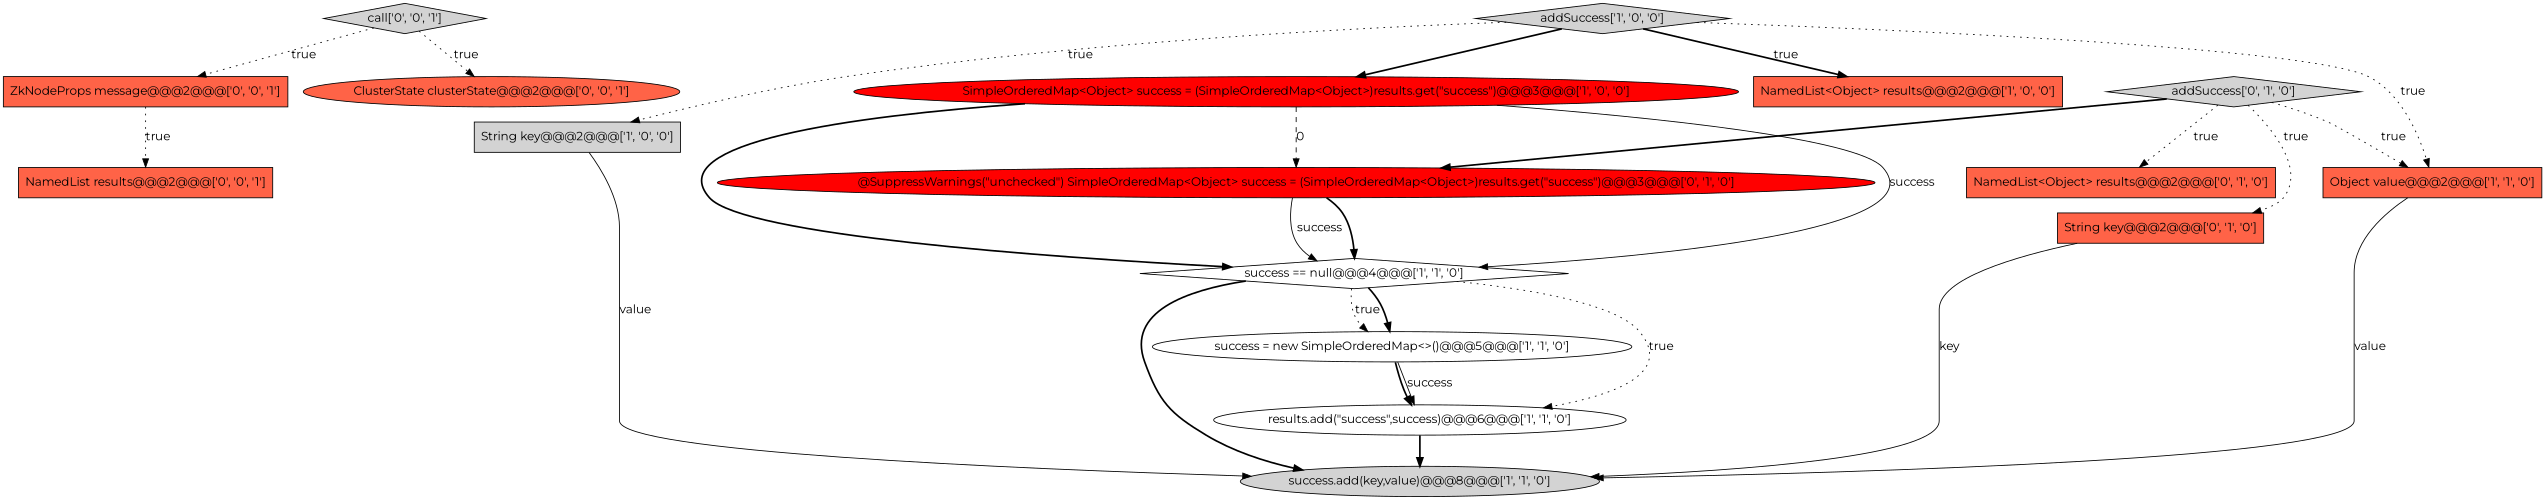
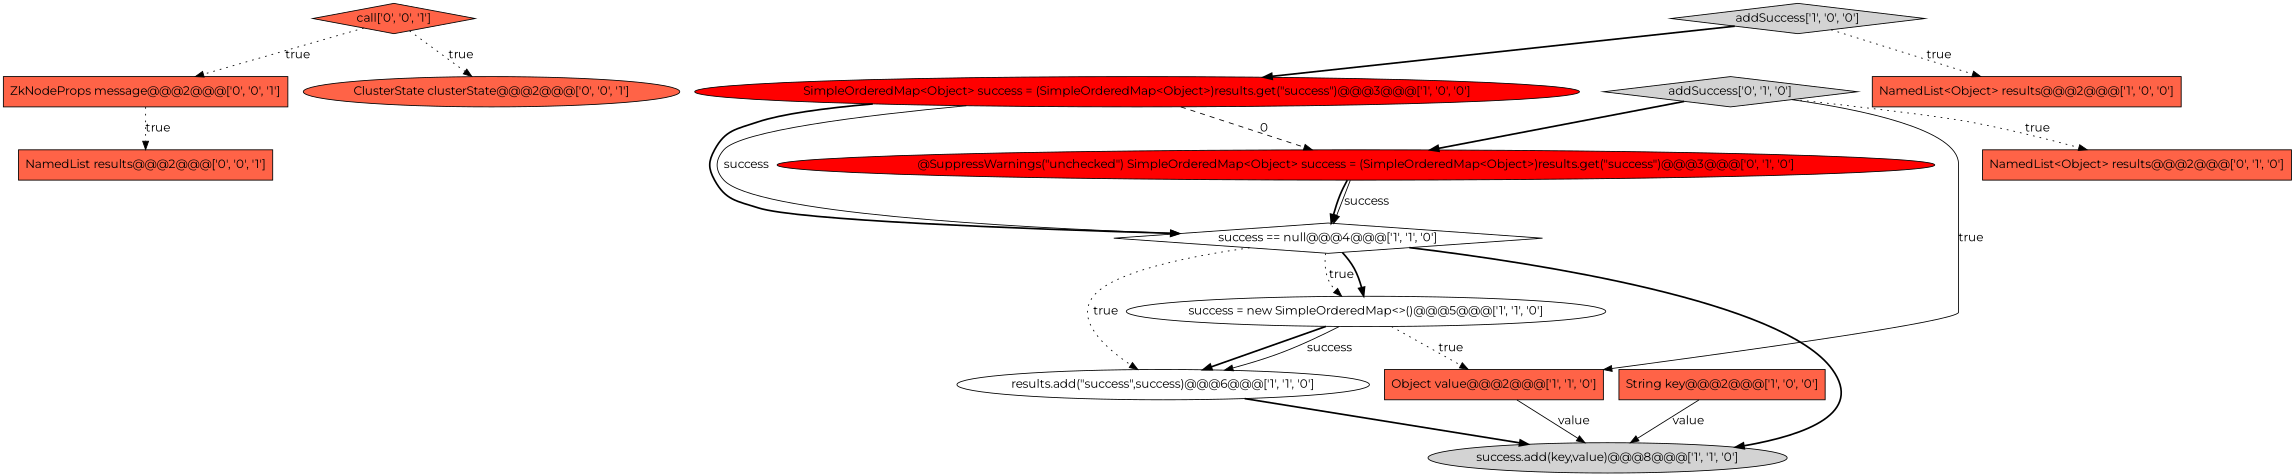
node "call['0', '0', '1']": fillcolor lightgray -> tomato
edge "addSuccess['1', '0', '0']" -> "Object value@@@2@@@['1', '1', '0']": now "success = new SimpleOrderedMap<>()@@@5@@@['1', '1', '0']" -> "Object value@@@2@@@['1', '1', '0']"
edge "addSuccess['1', '0', '0']" -> "String key@@@2@@@['1', '0', '0']": removed, label "true"
edge "addSuccess['1', '0', '0']" -> "NamedList<Object> results@@@2@@@['1', '0', '0']": style bold -> dotted
edge "addSuccess['0', '1', '0']" -> "Object value@@@2@@@['1', '1', '0']": style dotted -> solid
node "String key@@@2@@@['1', '0', '0']": fillcolor lightgray -> tomato
node "String key@@@2@@@['0', '1', '0']": removed
